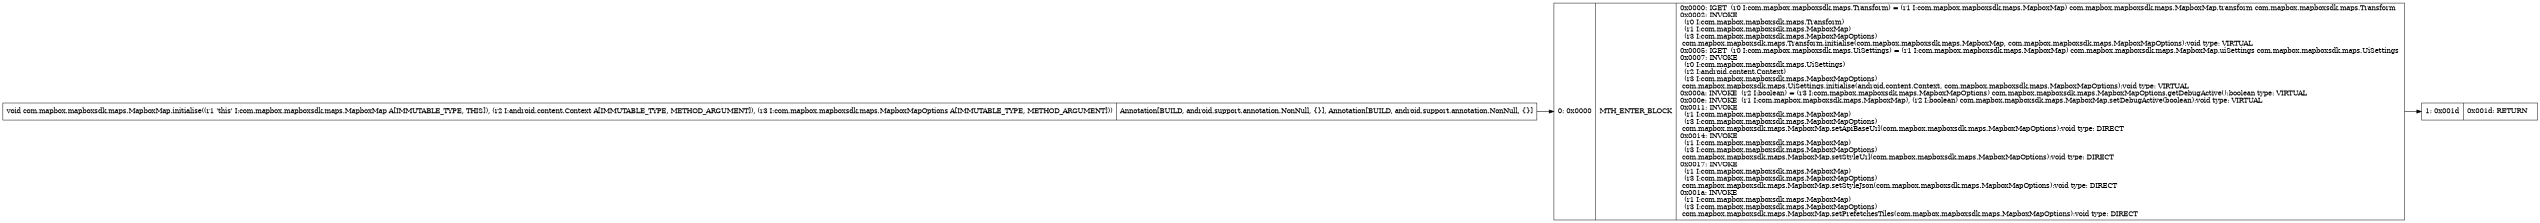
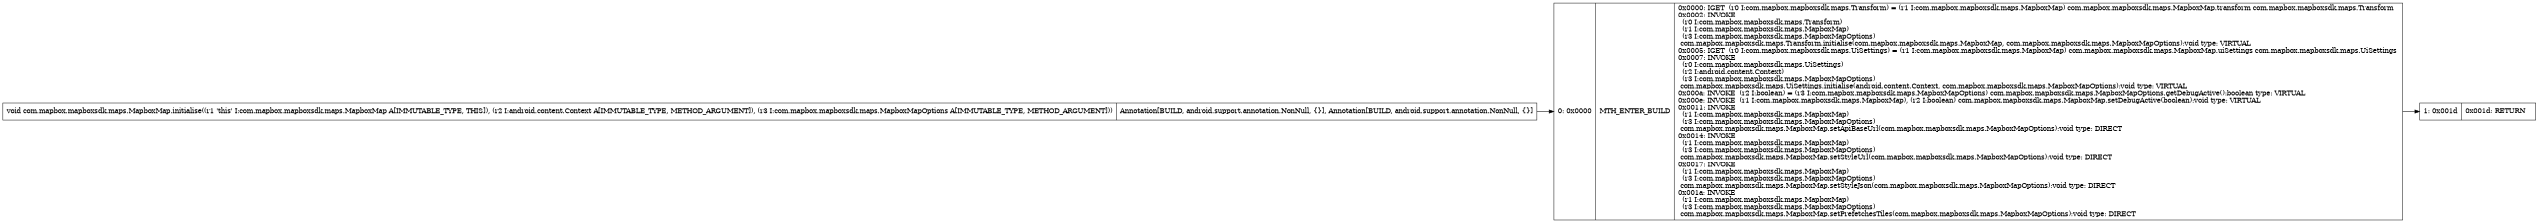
node "0: 0x0000": text "MTH_ENTER_BLOCK" -> "MTH_ENTER_BUILD"
